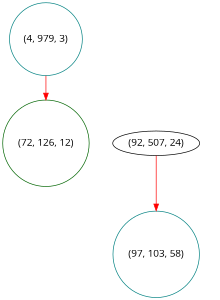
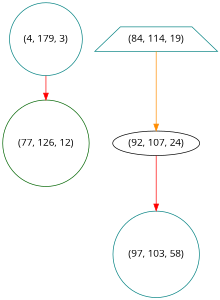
node "(4, 979, 3)": label "(4, 979, 3)" -> "(4, 179, 3)"
node "(84, 114, 19)": added
node "(72, 126, 12)": label "(72, 126, 12)" -> "(77, 126, 12)"
node "(92, 507, 24)": label "(92, 507, 24)" -> "(92, 107, 24)"
